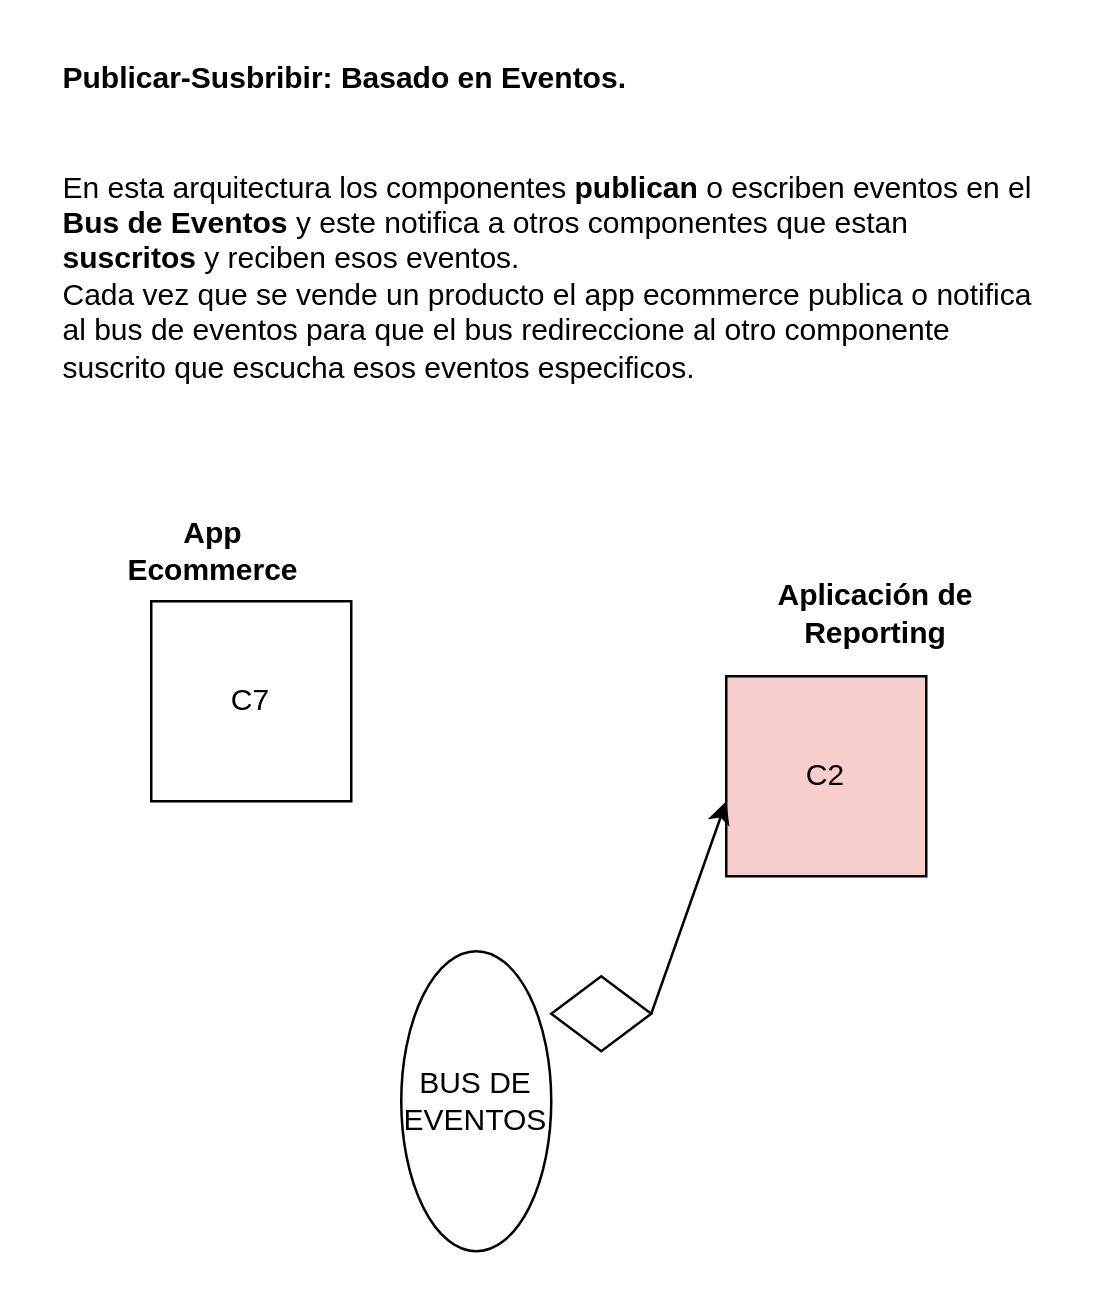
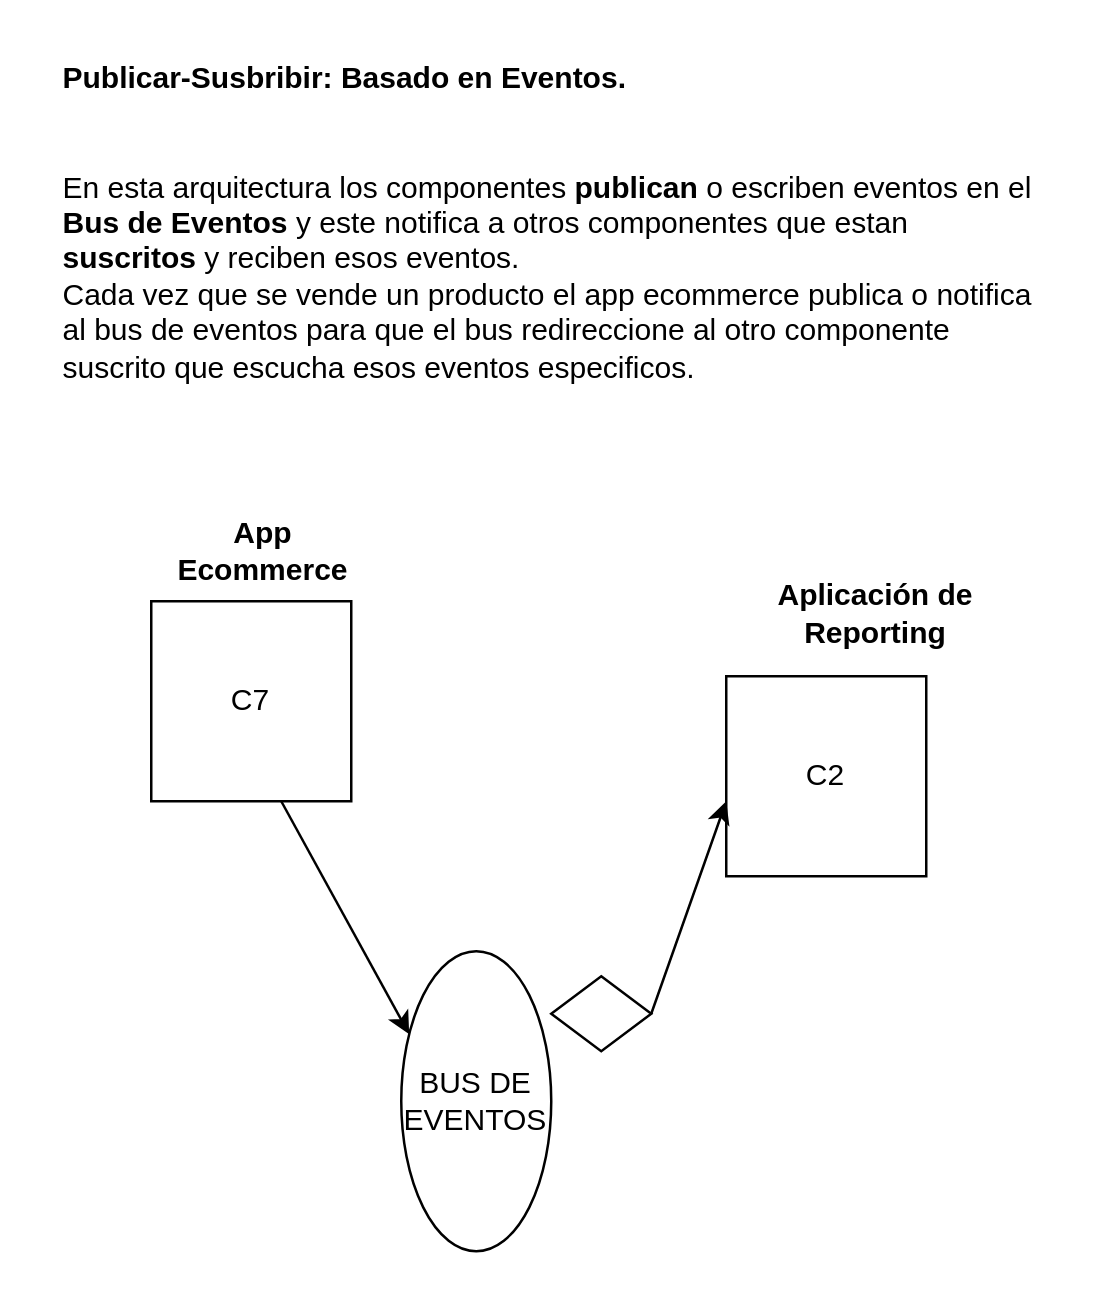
node "App Ecommerce": moved (214, 551) -> (264, 551)
node "C2": fillcolor #f8cecc -> #ffffff
edge "C7" -> "BUS DE EVENTOS": added
